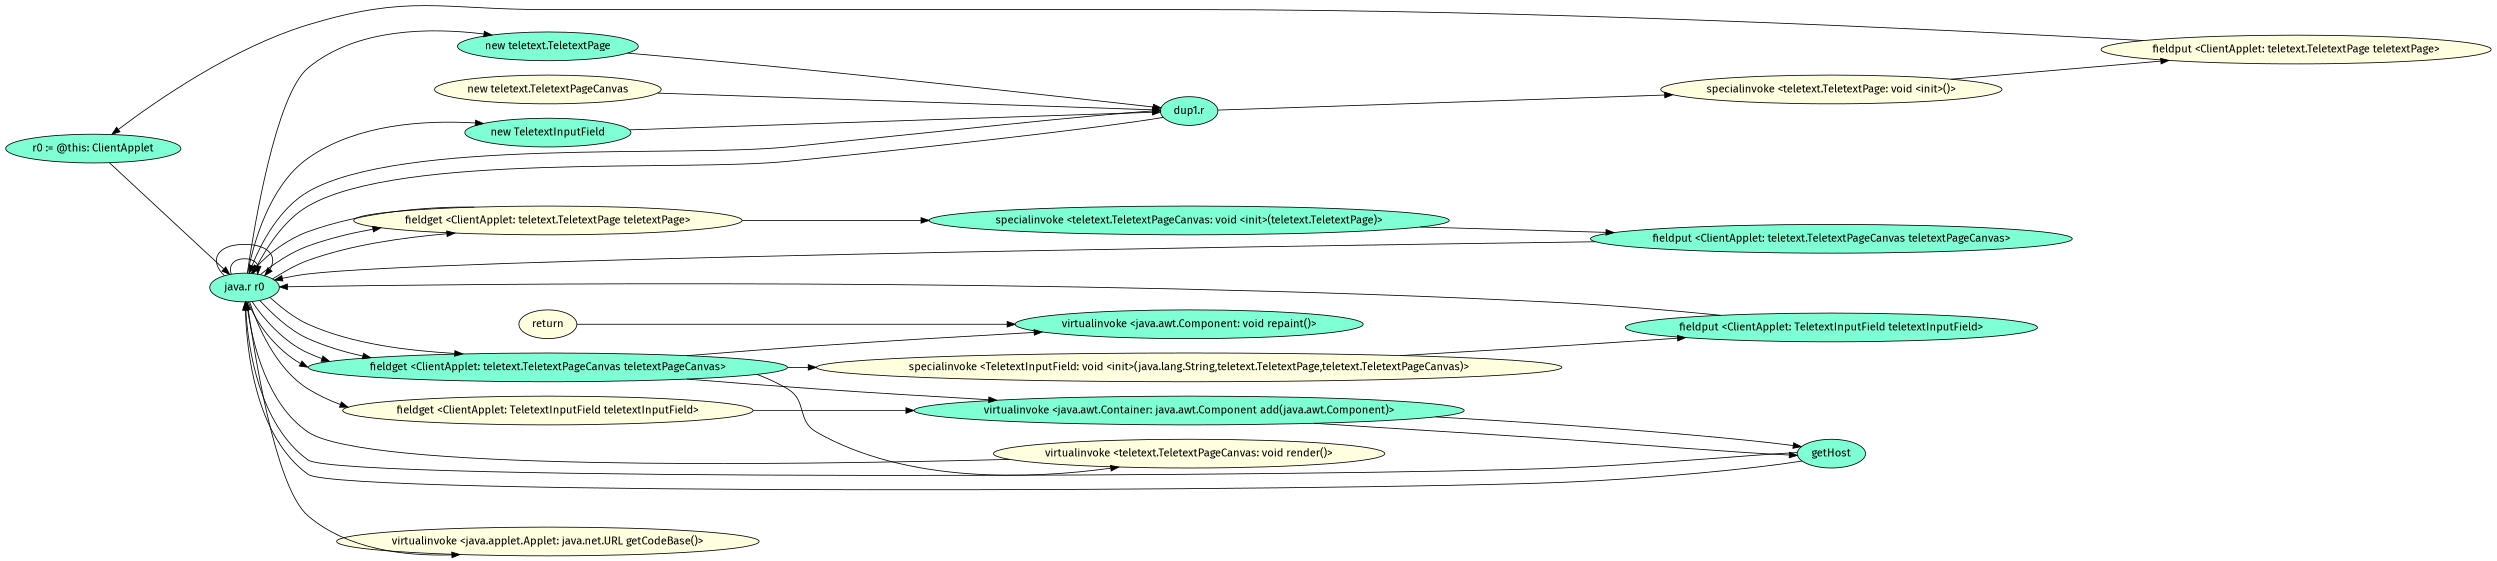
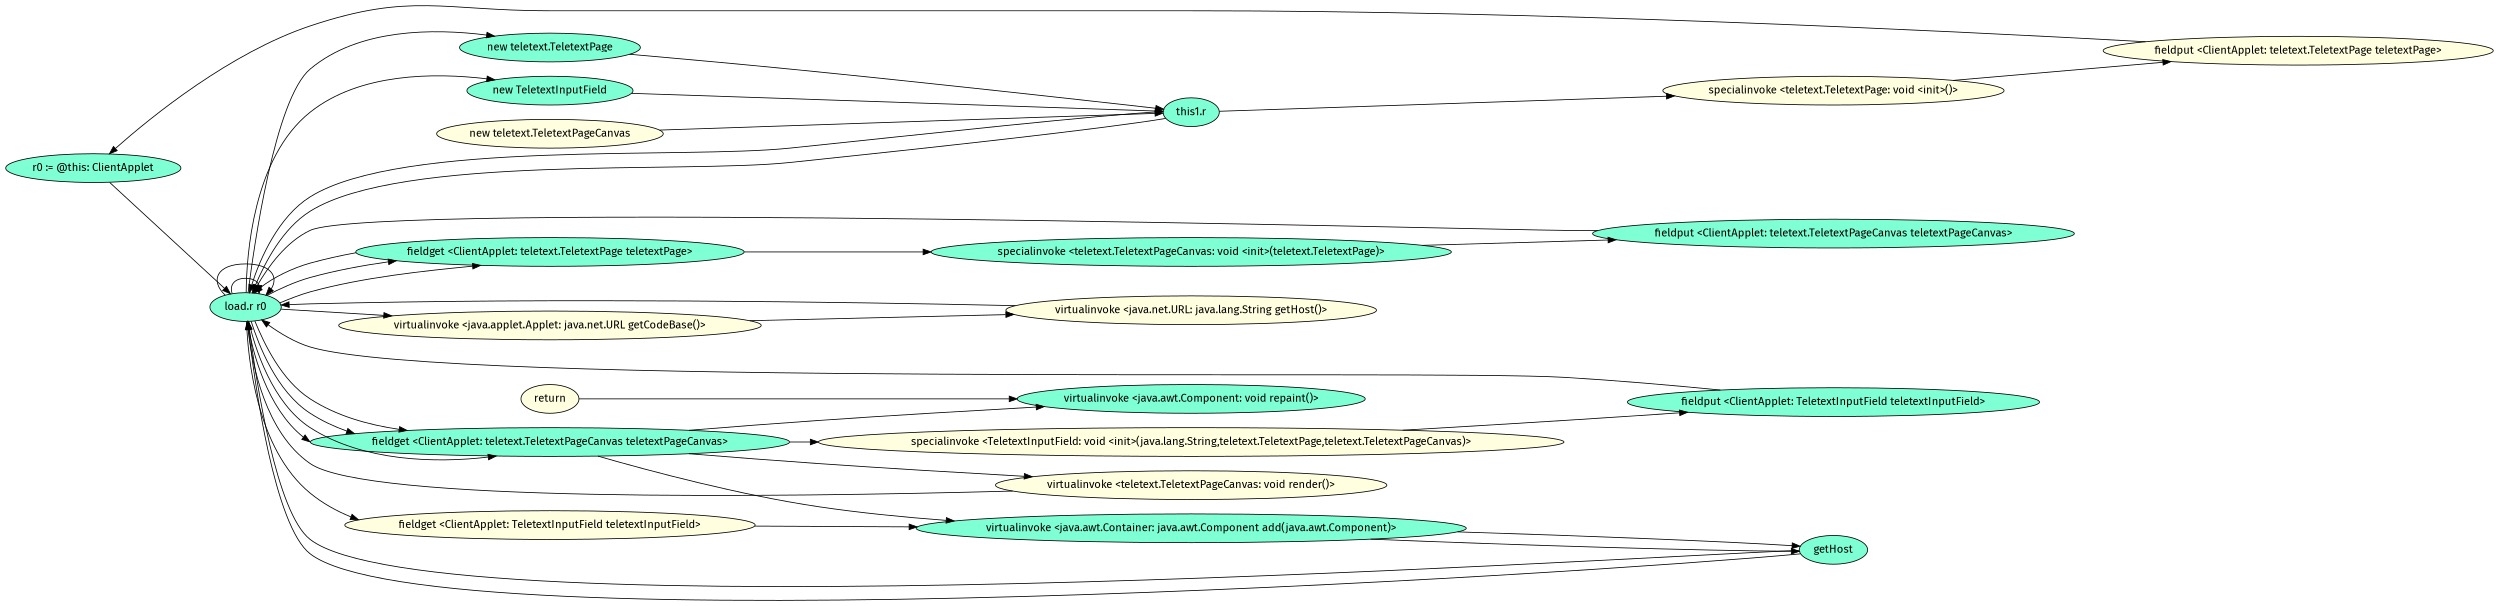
node "dup1.r": label "dup1.r" -> "this1.r"
node "fieldget <ClientApplet: teletext.TeletextPage teletextPage>": fillcolor lightyellow -> aquamarine
node "java.r r0": label "java.r r0" -> "load.r r0"
node "virtualinvoke <java.net.URL: java.lang.String getHost()>": added
